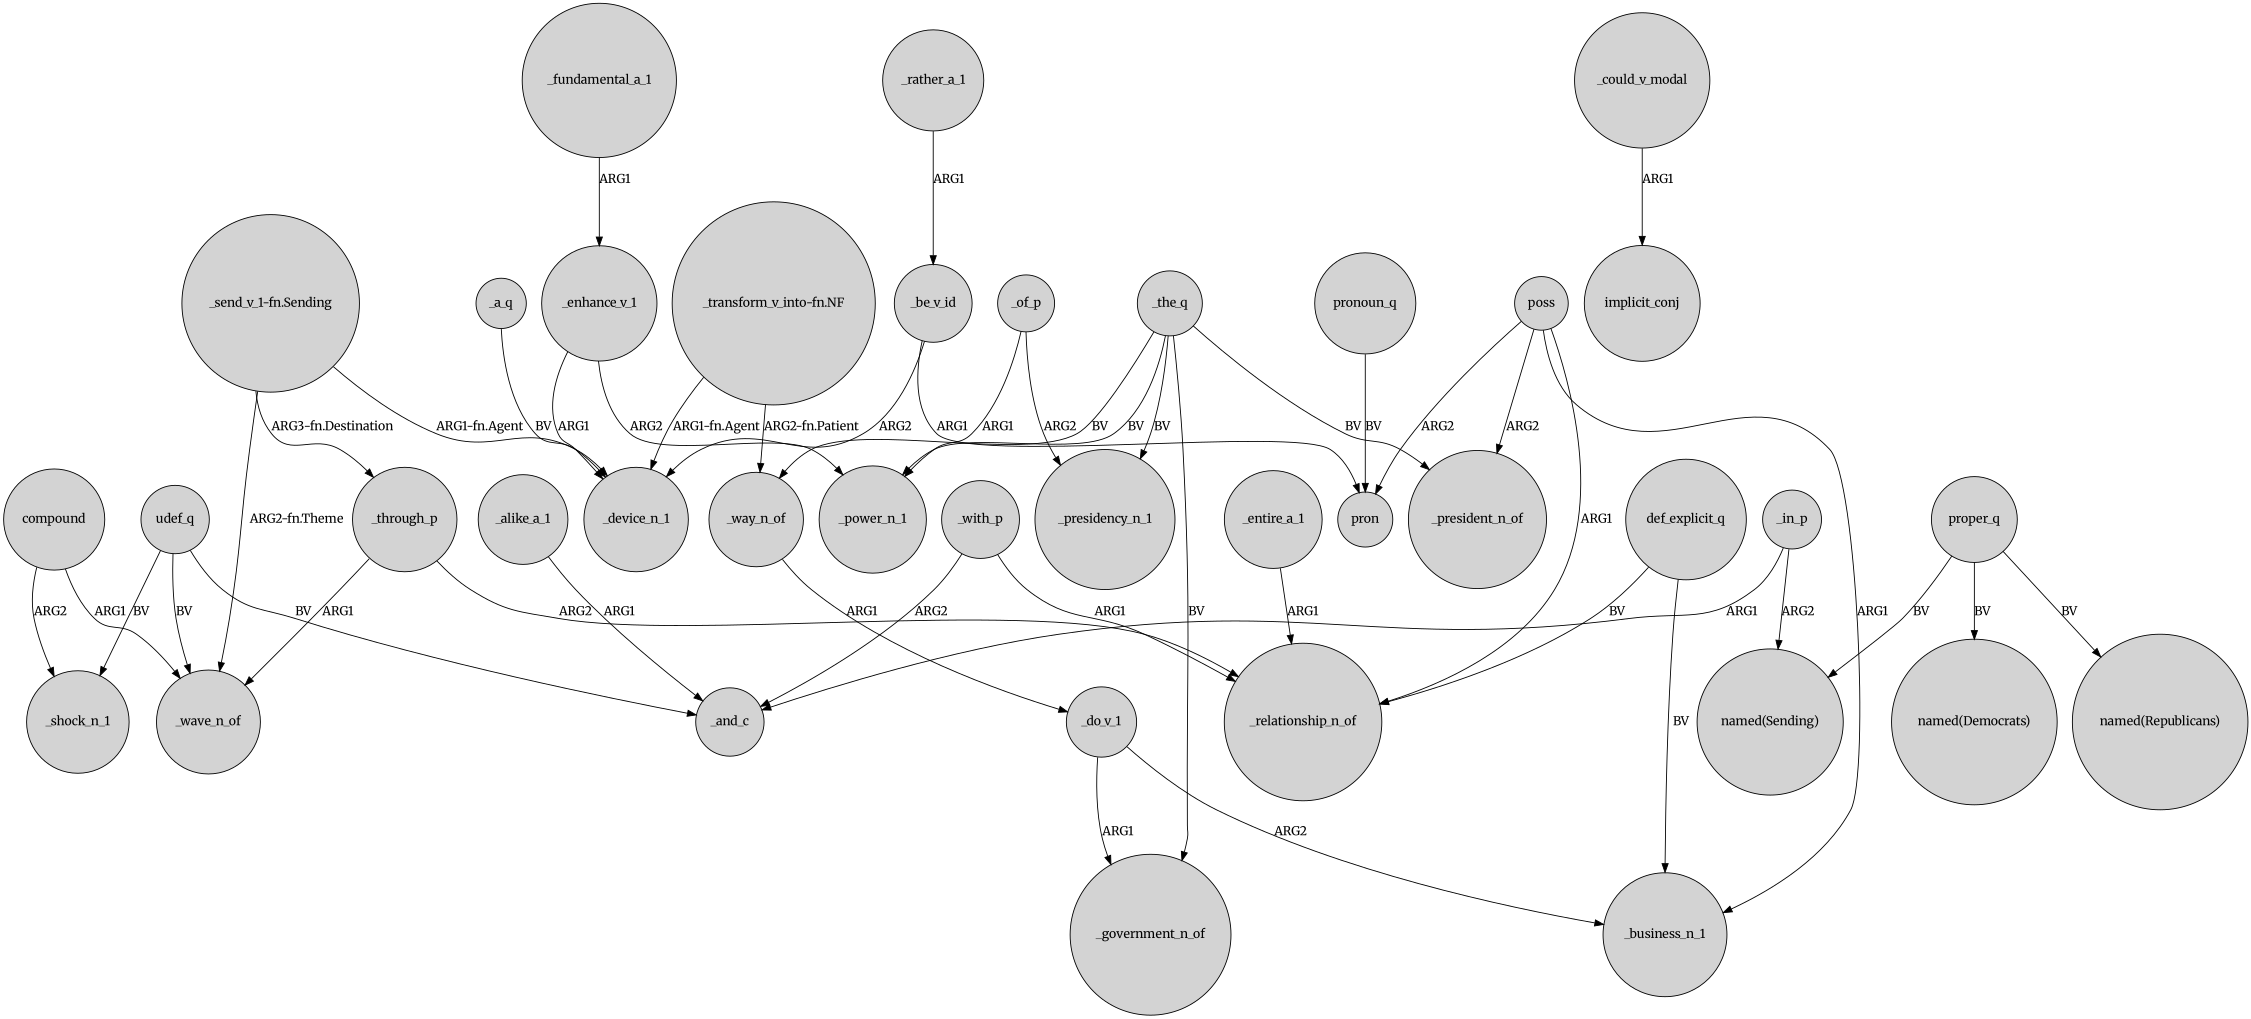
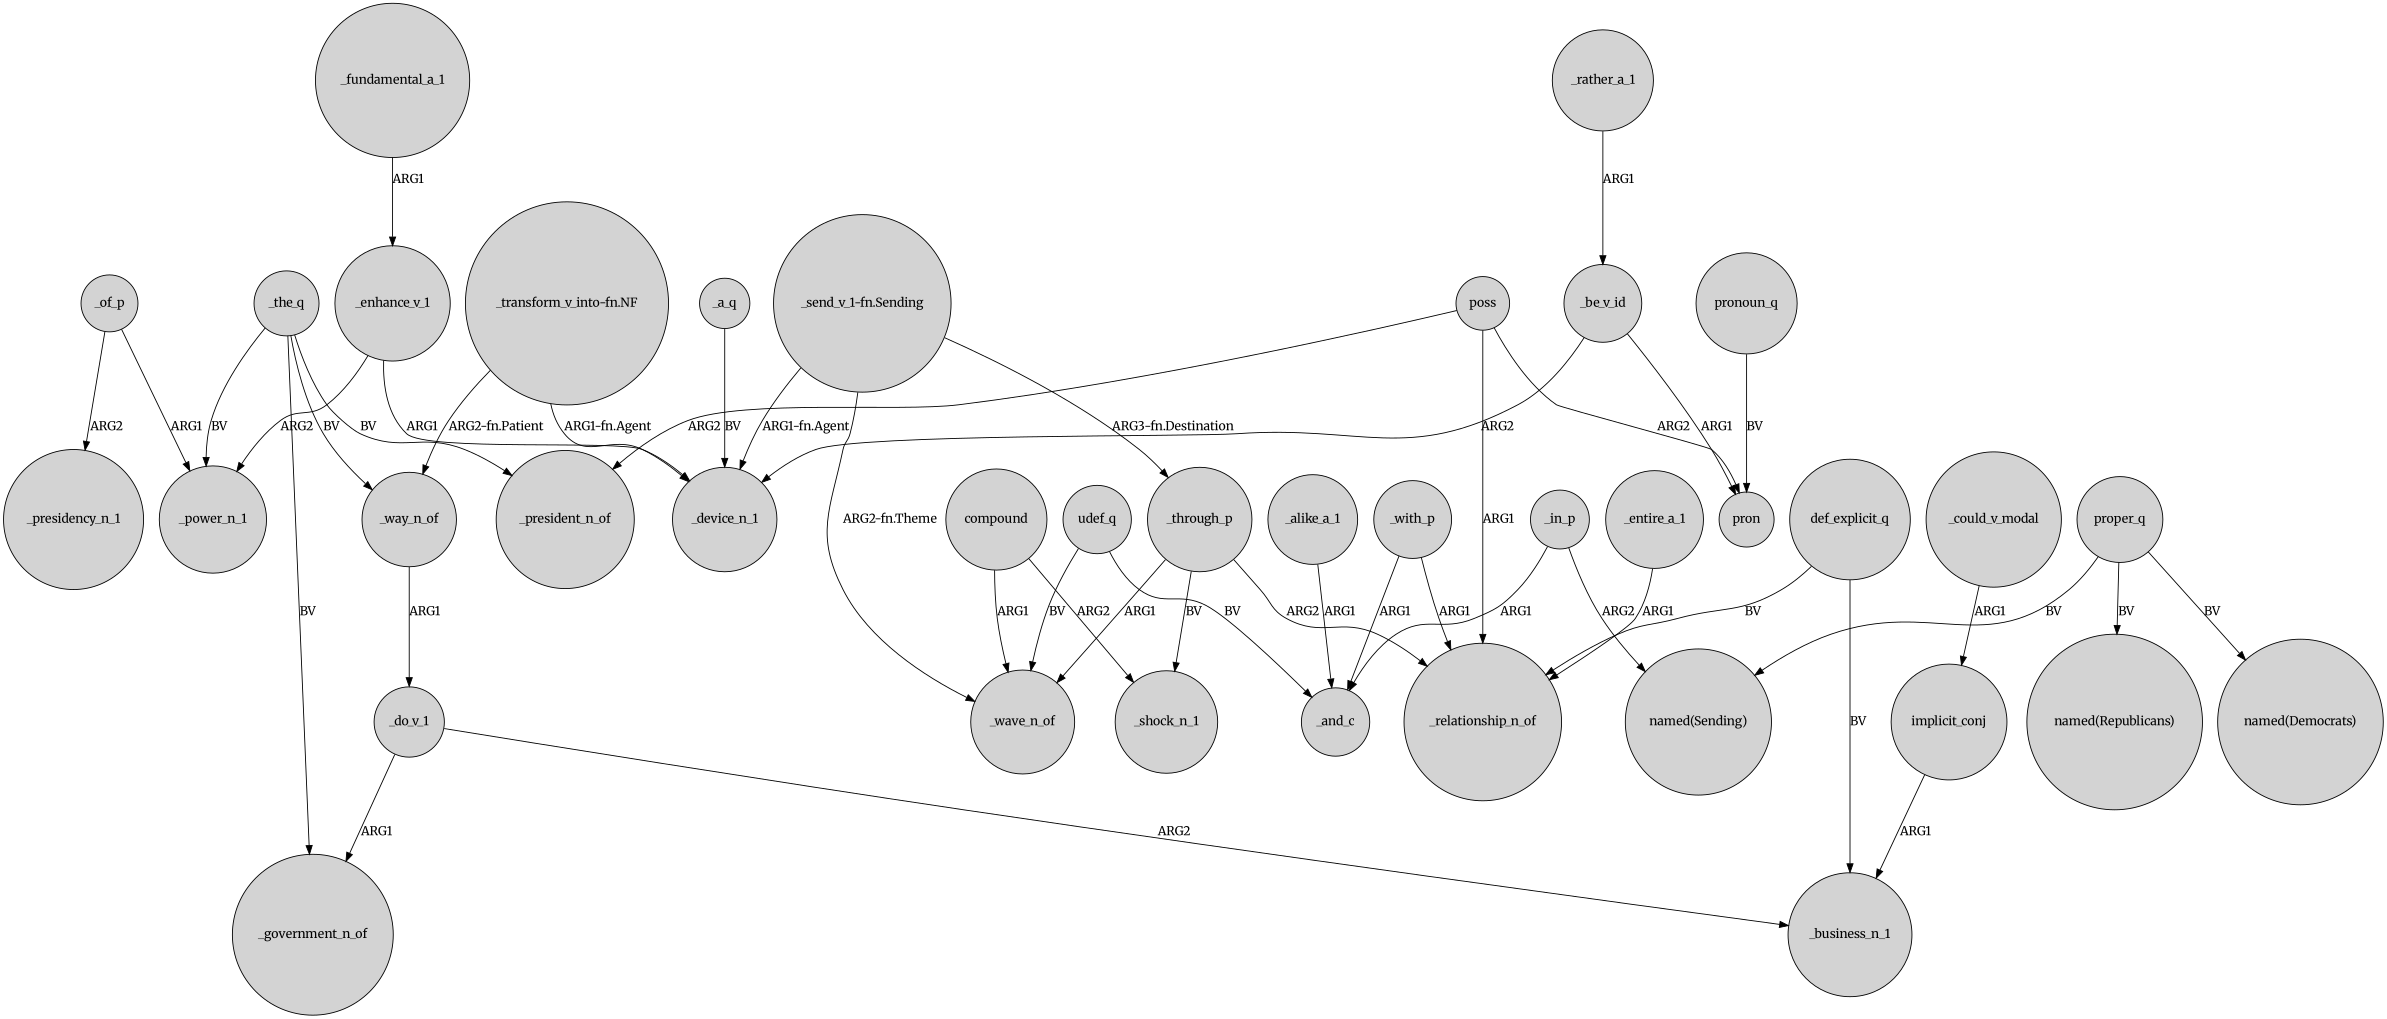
edge "_the_q" -> "_presidency_n_1": removed, label "BV"
edge "poss" -> "_business_n_1": now "implicit_conj" -> "_business_n_1"
edge "udef_q" -> "_shock_n_1": now "_through_p" -> "_shock_n_1"
edge "_with_p" -> "_and_c": label "ARG2" -> "ARG1"
